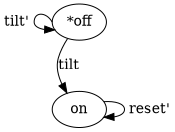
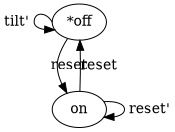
edge "*off" -> "on": label "tilt" -> "reset"
edge "on" -> "*off": added, label "reset"
